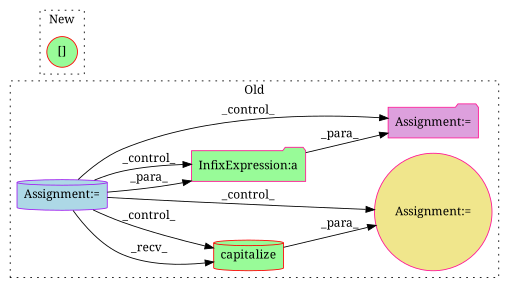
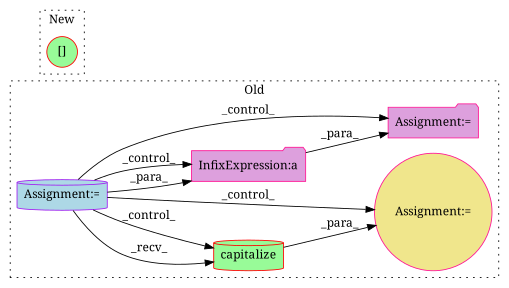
node "InfixExpression:a": fillcolor palegreen -> plum
